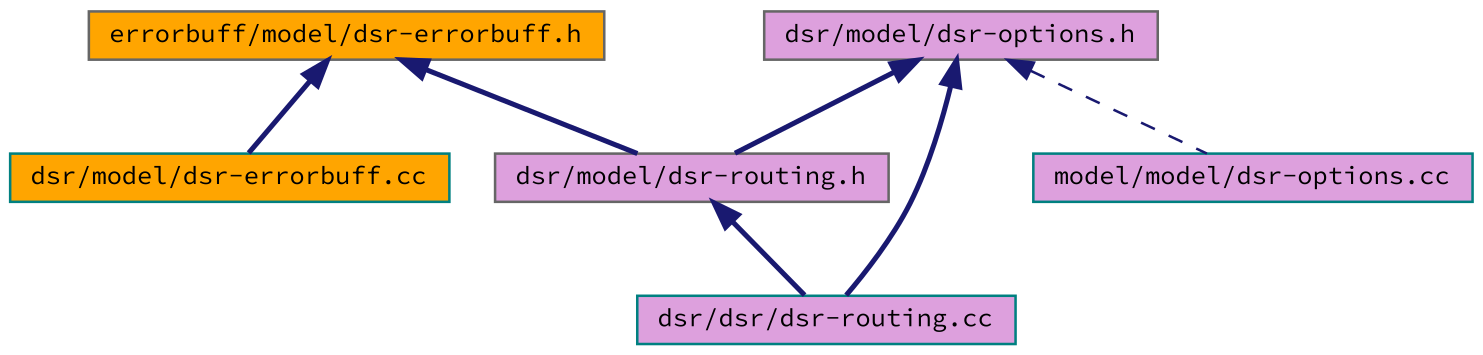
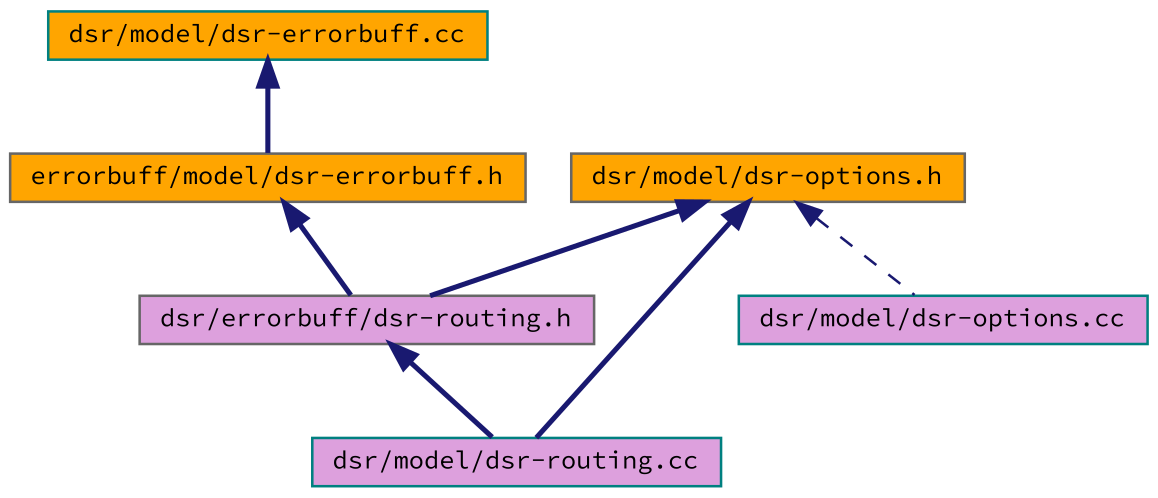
node "dsr/model/dsr-options.h": fillcolor plum -> orange
edge "dsr/model/dsr-errorbuff.cc" -> "errorbuff/model/dsr-errorbuff.h": reversed
node "dsr/model/dsr-routing.h": label "dsr/model/dsr-routing.h" -> "dsr/errorbuff/dsr-routing.h"
node "model/model/dsr-options.cc": label "model/model/dsr-options.cc" -> "dsr/model/dsr-options.cc"
node "dsr/dsr/dsr-routing.cc": label "dsr/dsr/dsr-routing.cc" -> "dsr/model/dsr-routing.cc"
